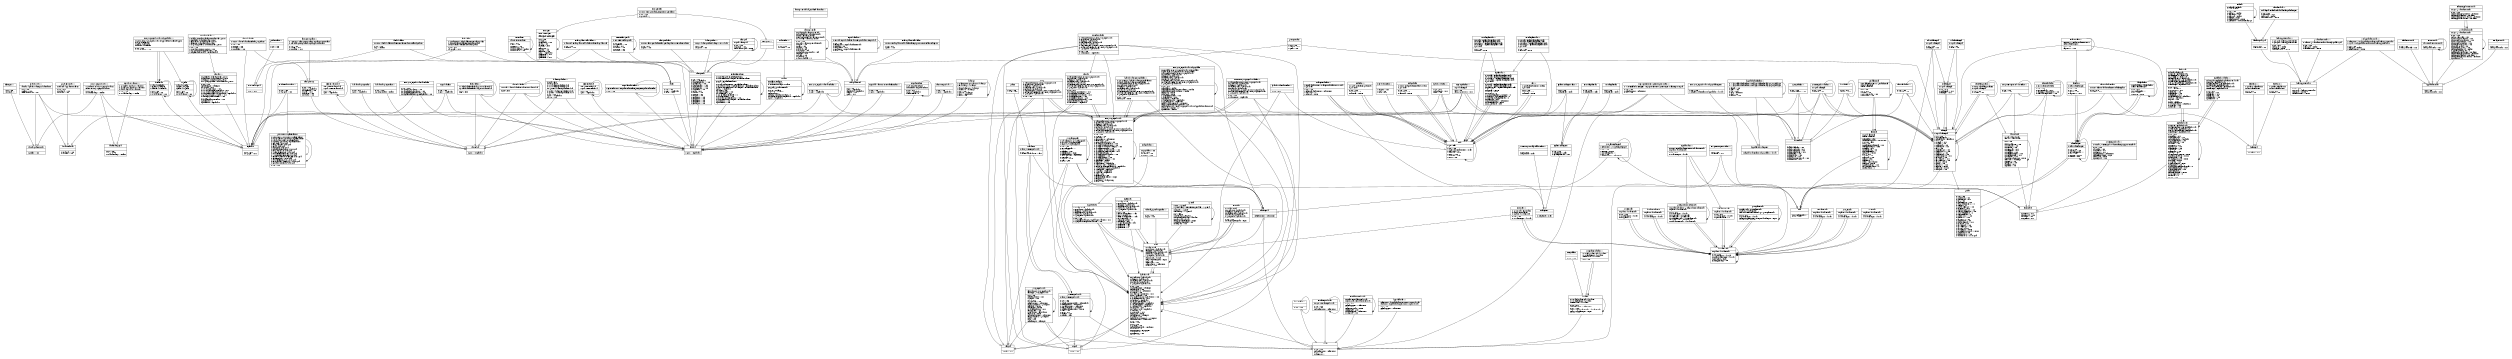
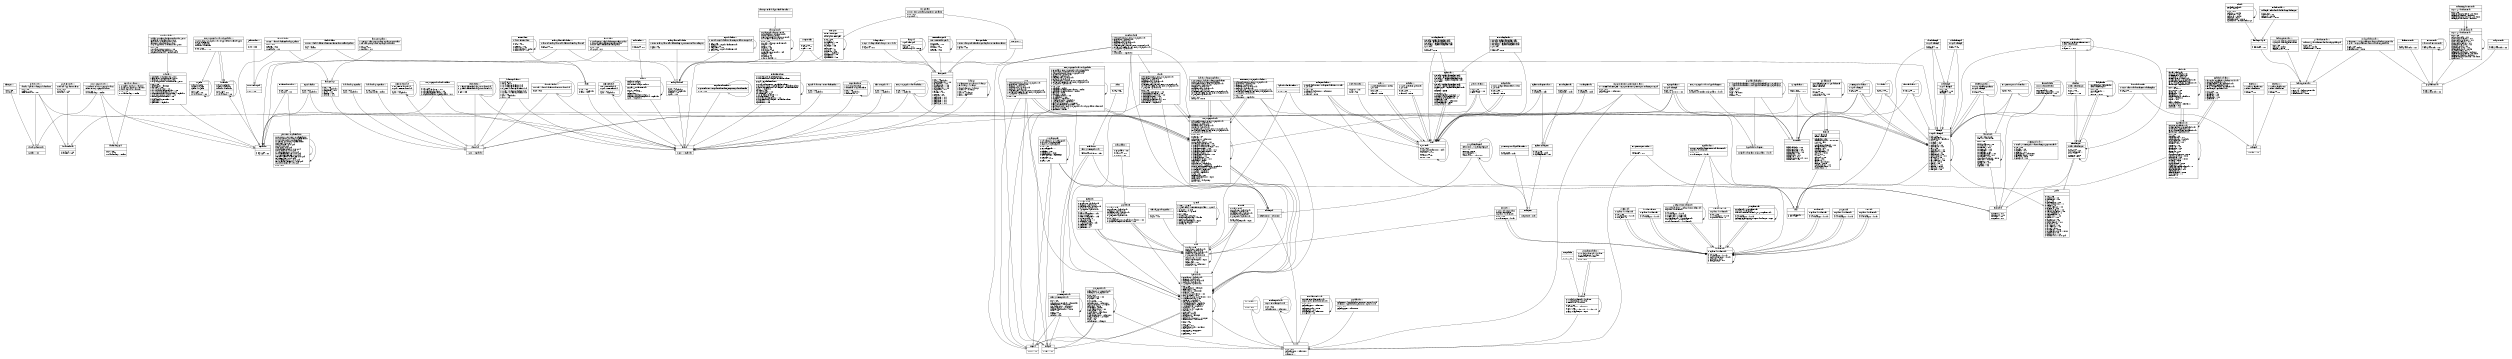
edge "RunAfters" -> "Statement": removed
